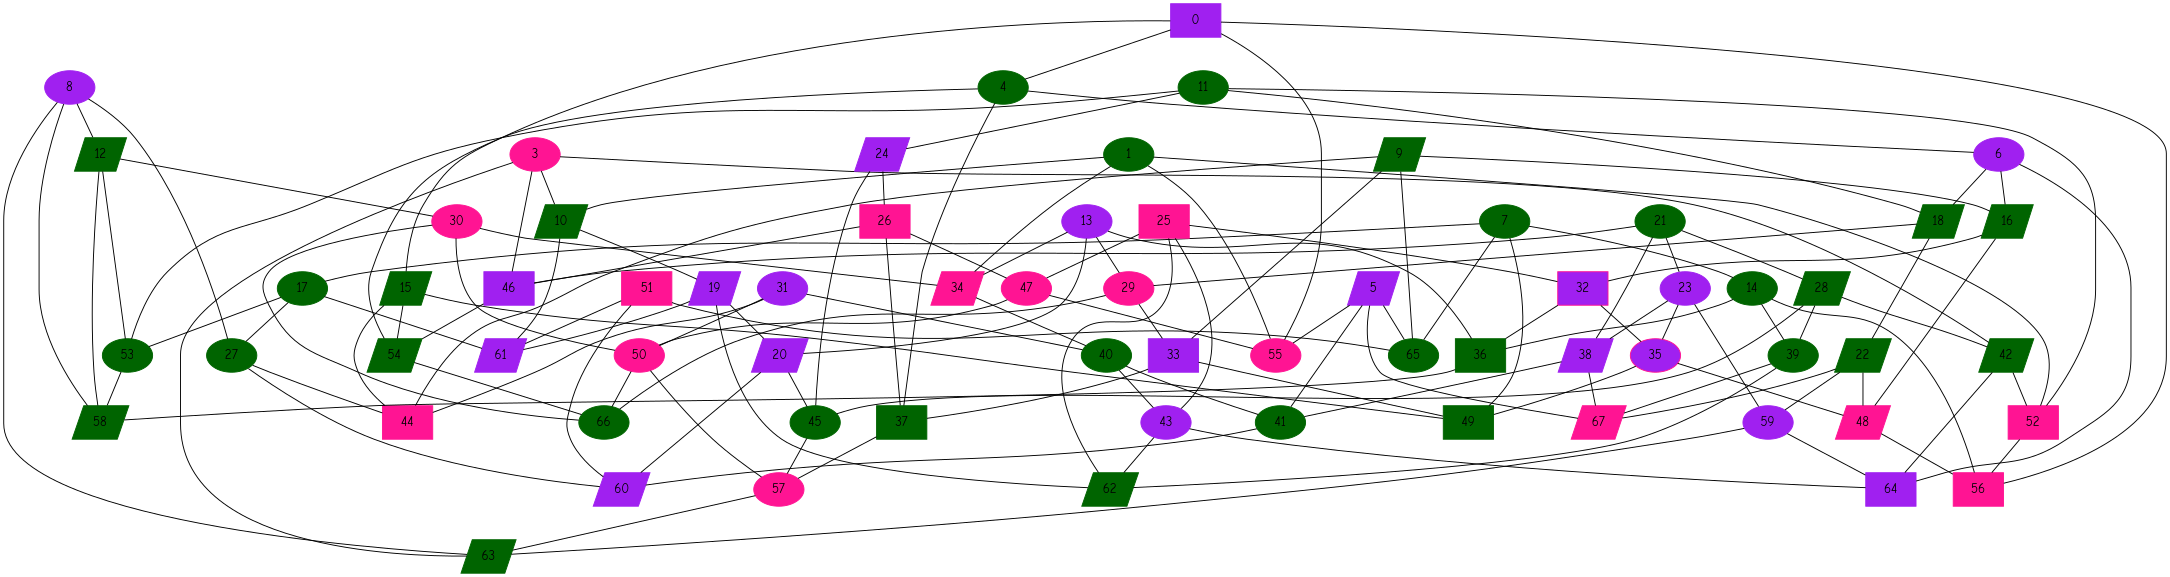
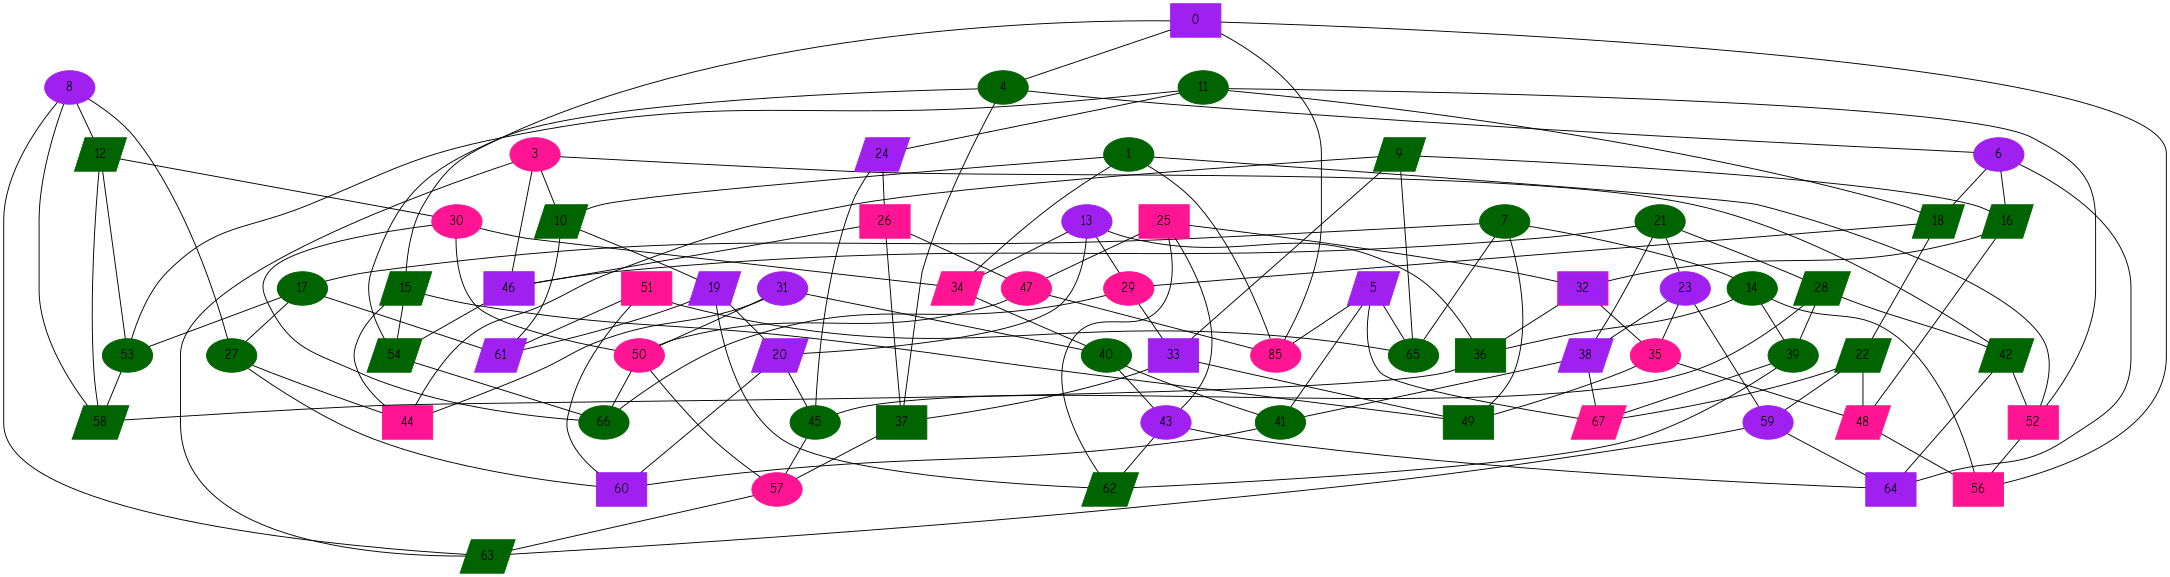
node "55": label "55" -> "85"
node "35": fillcolor purple -> deeppink
node "60": shape parallelogram -> box
